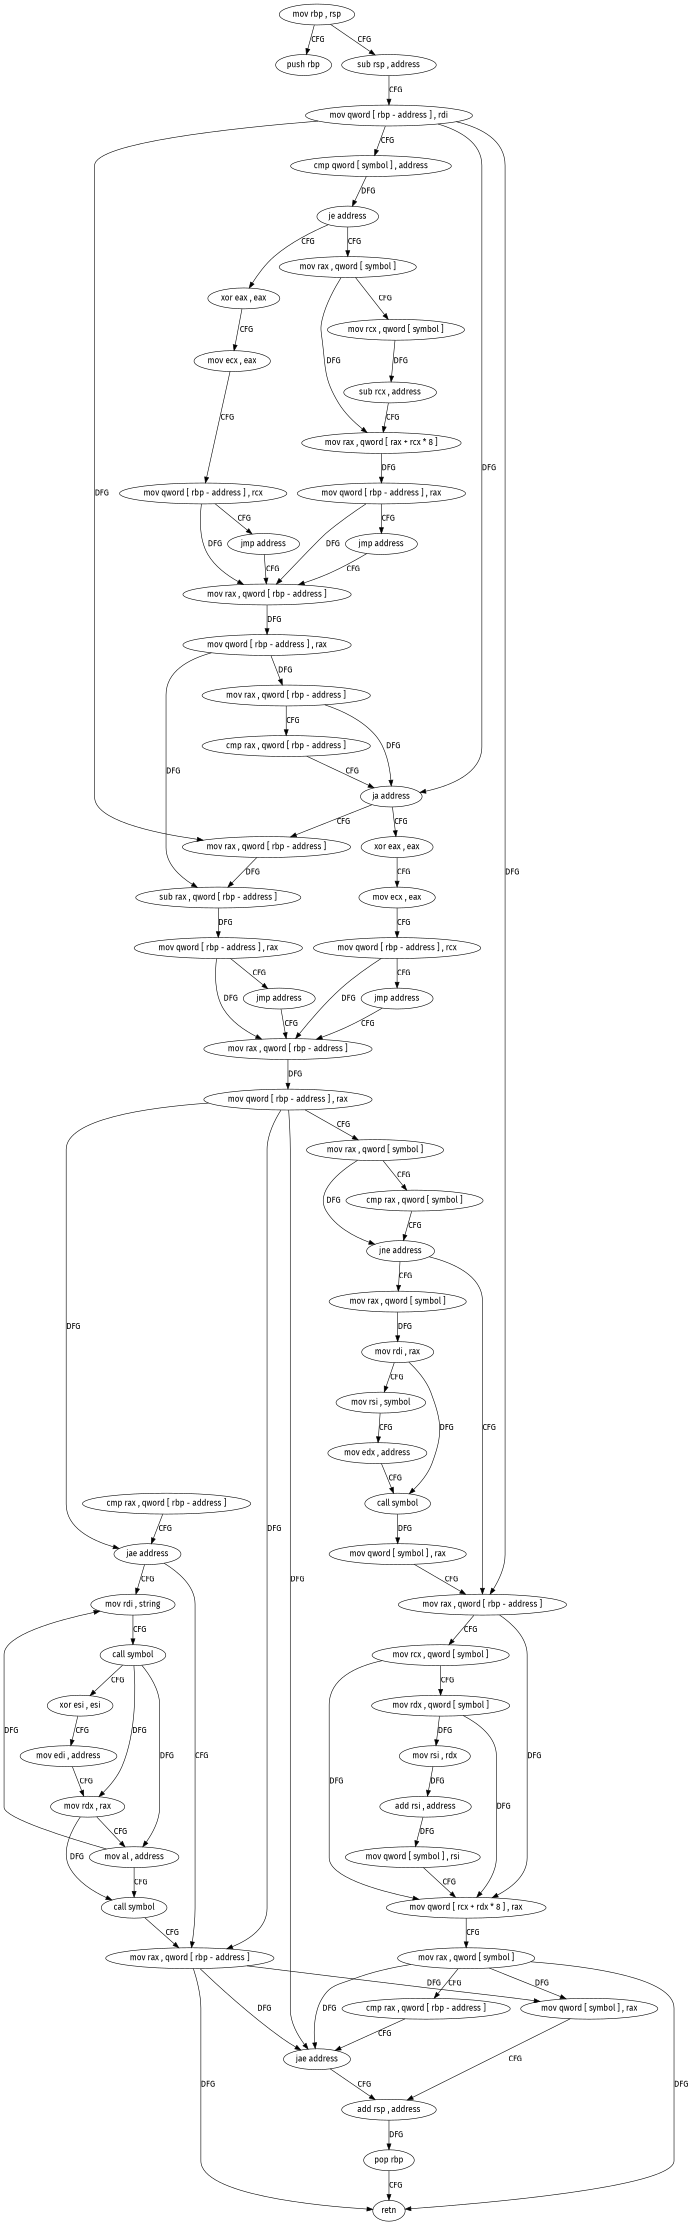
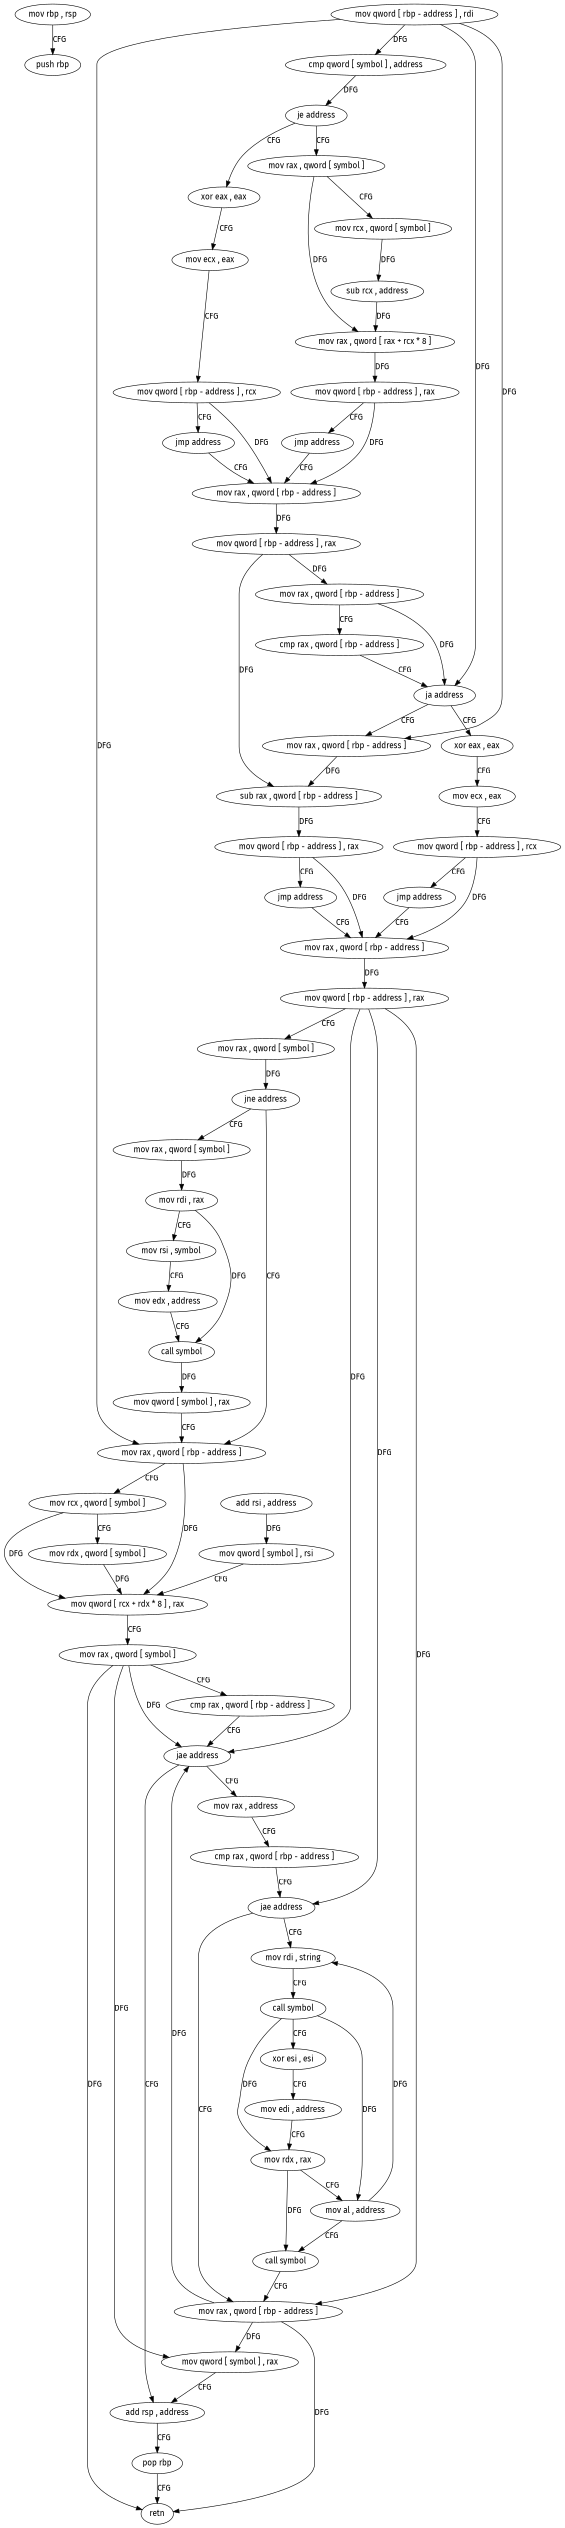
node "sub rsp , address": removed
edge "mov qword [ rbp - address ] , rdi" -> "cmp qword [ symbol ] , address": label "CFG" -> "DFG"
edge "sub rcx , address" -> "mov rax , qword [ rax + rcx * 8 ]": label "CFG" -> "DFG"
node "cmp rax , qword [ symbol ]": removed
node "mov rsi , rdx": removed
node "mov rax , address": added
edge "add rsp , address" -> "pop rbp": label "DFG" -> "CFG"
